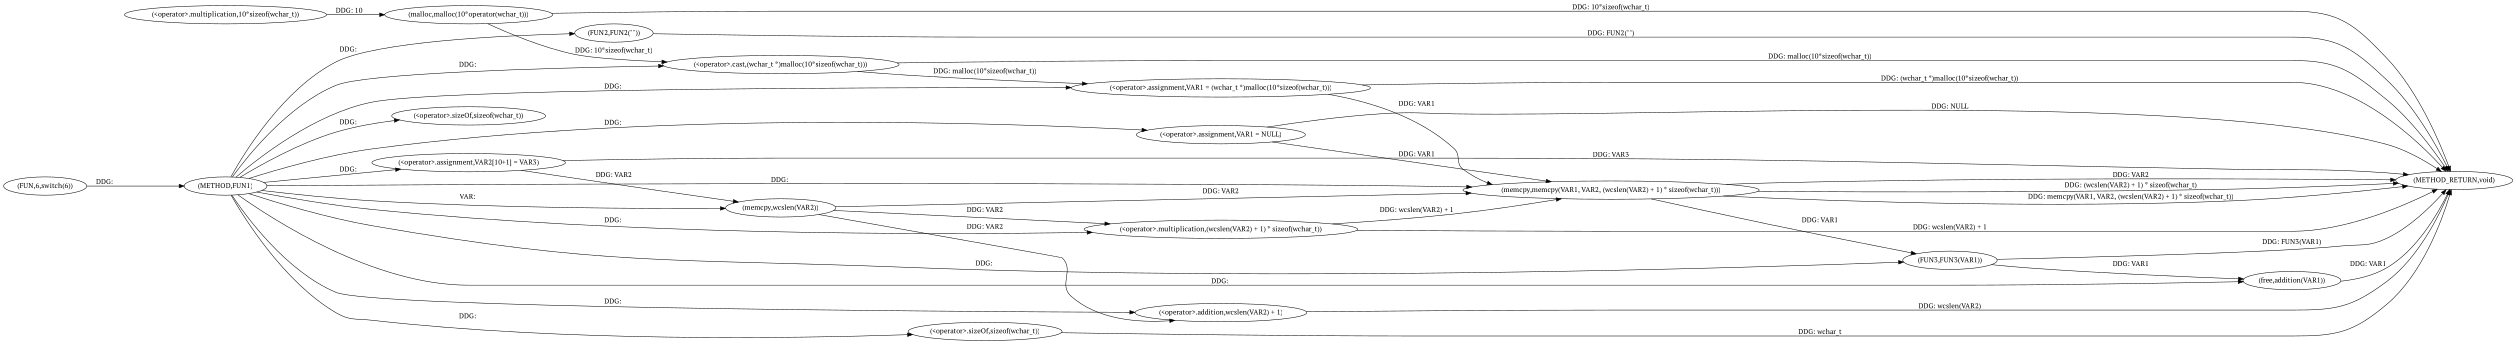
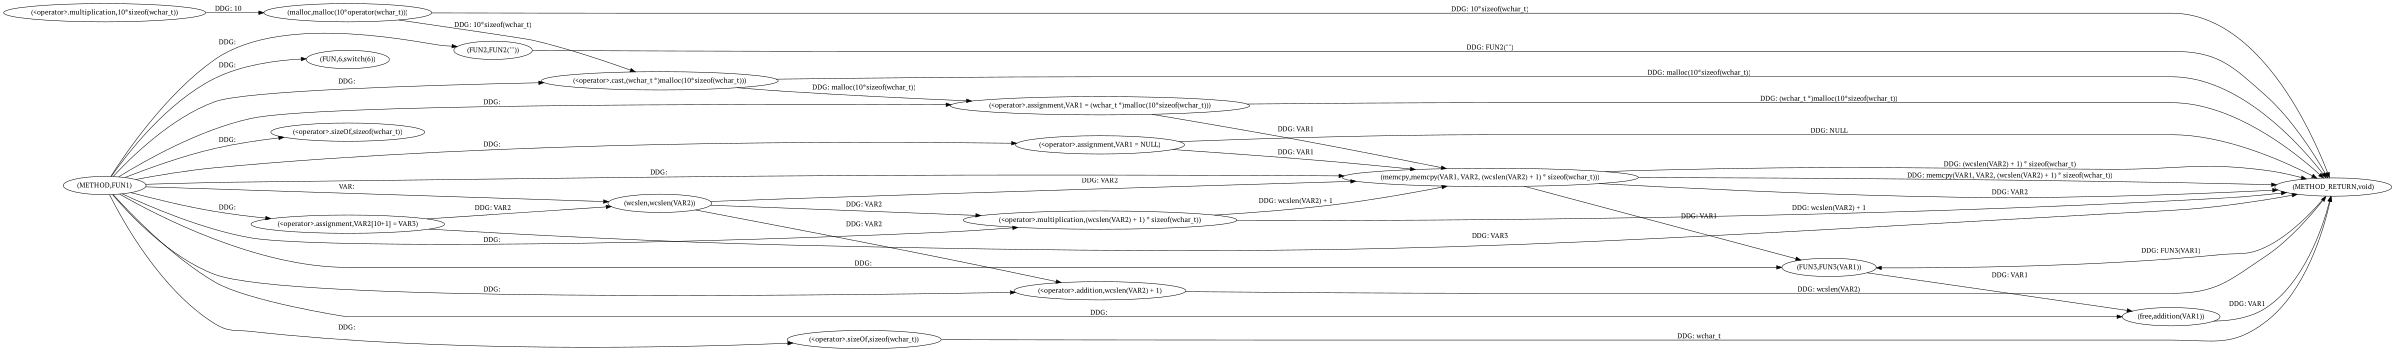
edge "(FUN,6,switch(6))" -> "(METHOD,FUN1)": reversed
node "(memcpy,wcslen(VAR2))": label "(memcpy,wcslen(VAR2))" -> "(wcslen,wcslen(VAR2))"
edge "(FUN3,FUN3(VAR1))" -> "(METHOD_RETURN,void)": reversed
